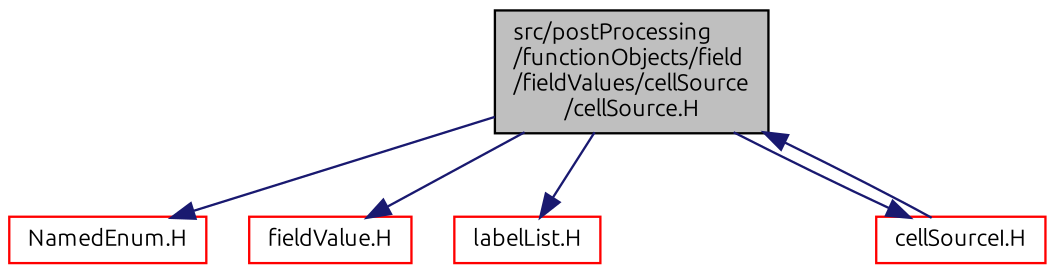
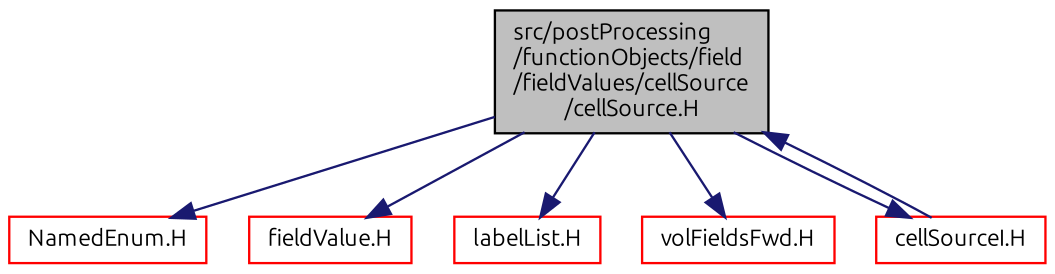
node "volFieldsFwd.H": added
